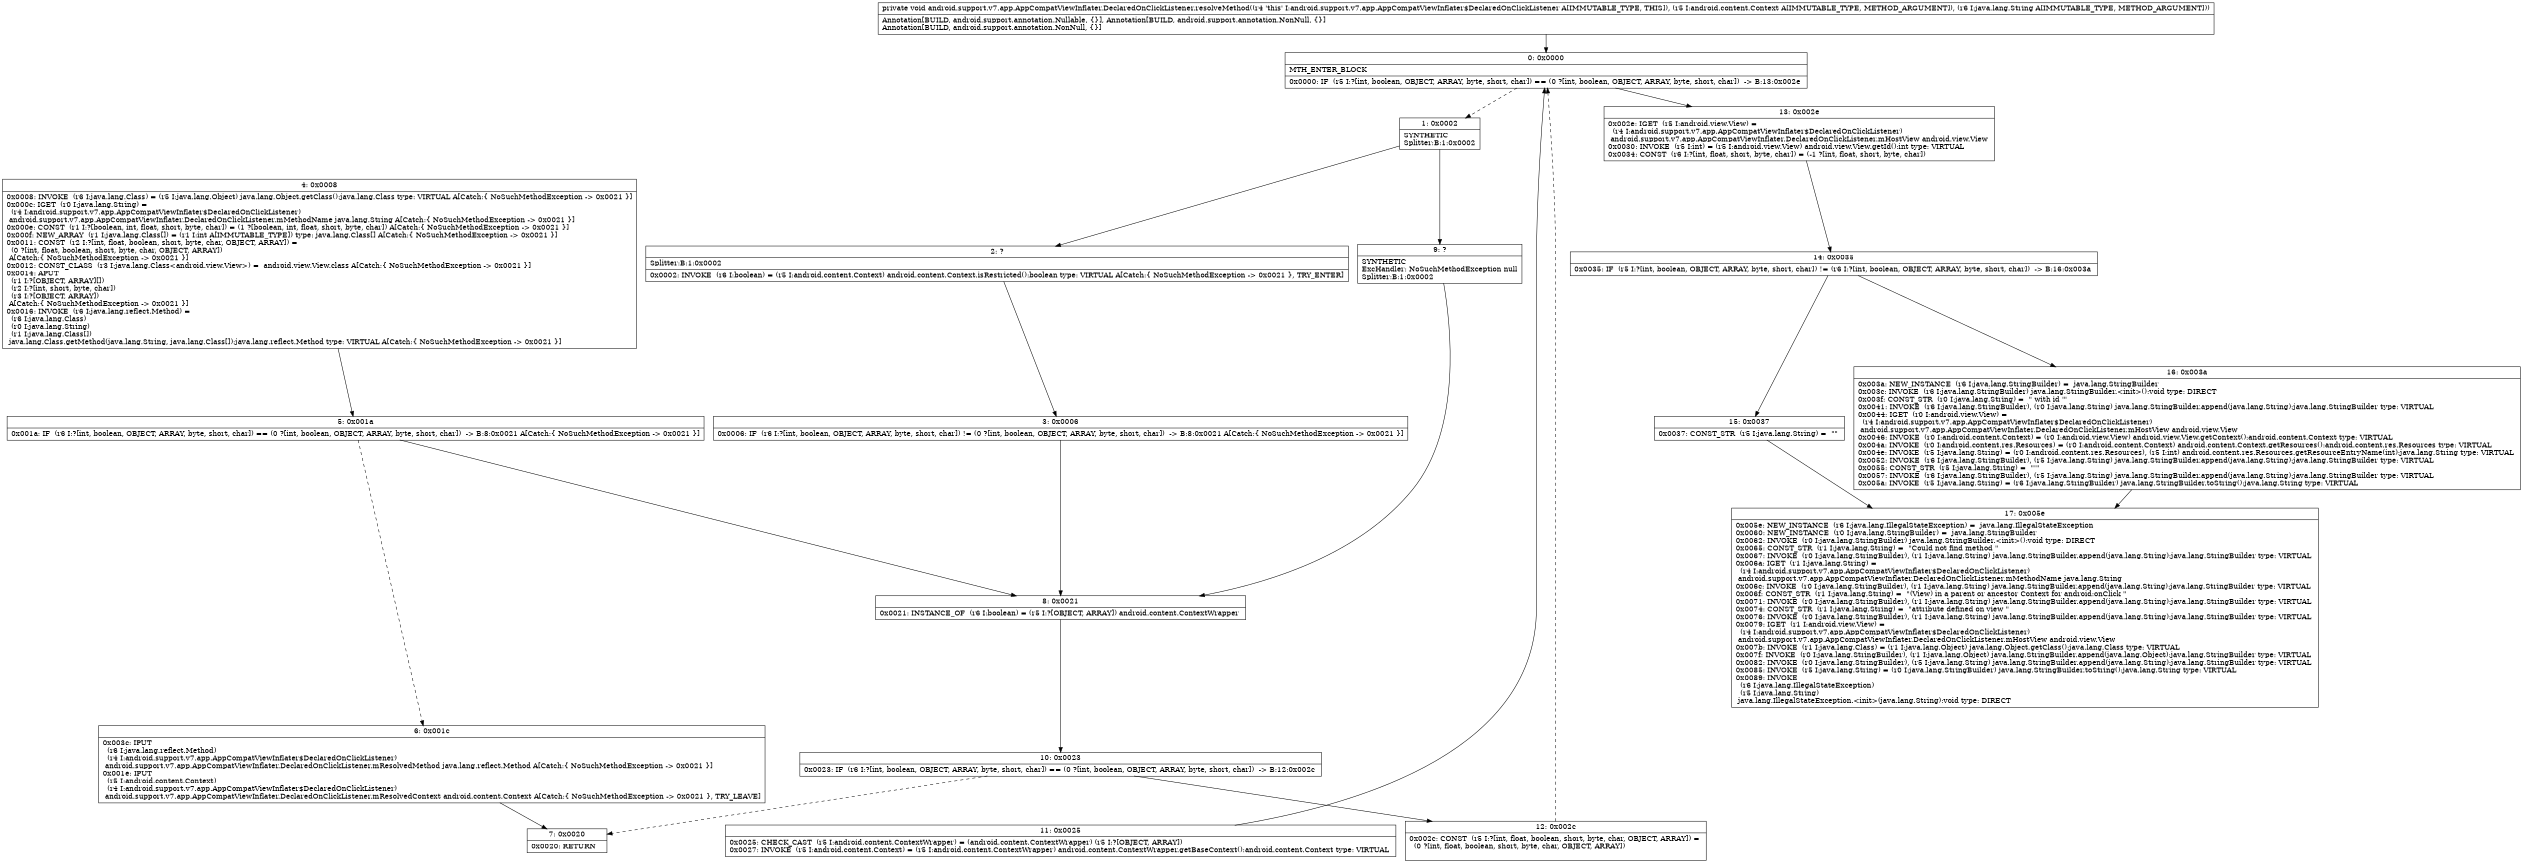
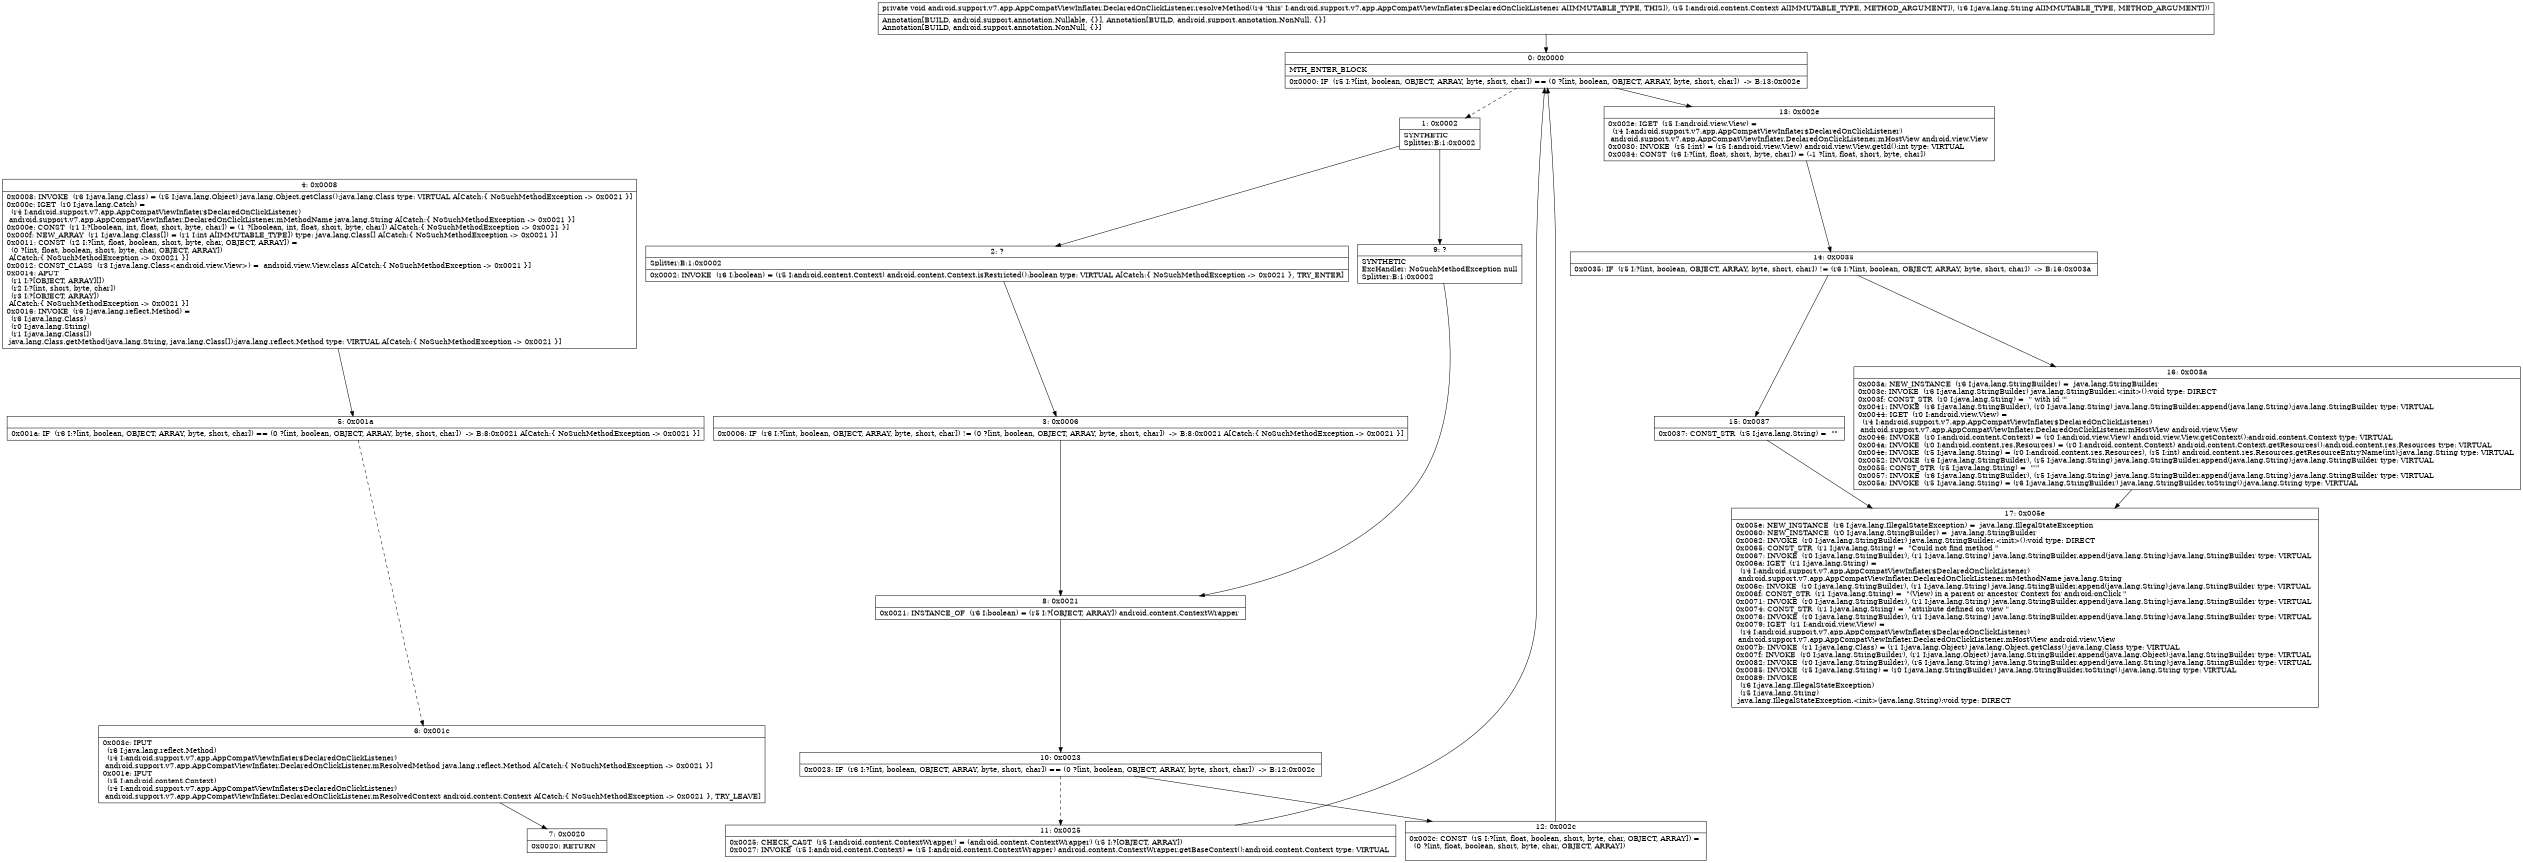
node "4: 0x0008": text "0x000c: IGET  (r0 I:java.lang.String) =" -> "0x000c: IGET  (r0 I:java.lang.Catch) ="
edge "12: 0x002c" -> "0: 0x0000": style dashed -> solid
edge "5: 0x001a" -> "8: 0x0021": removed
edge "10: 0x0023" -> "7: 0x0020": now "10: 0x0023" -> "11: 0x0025"
